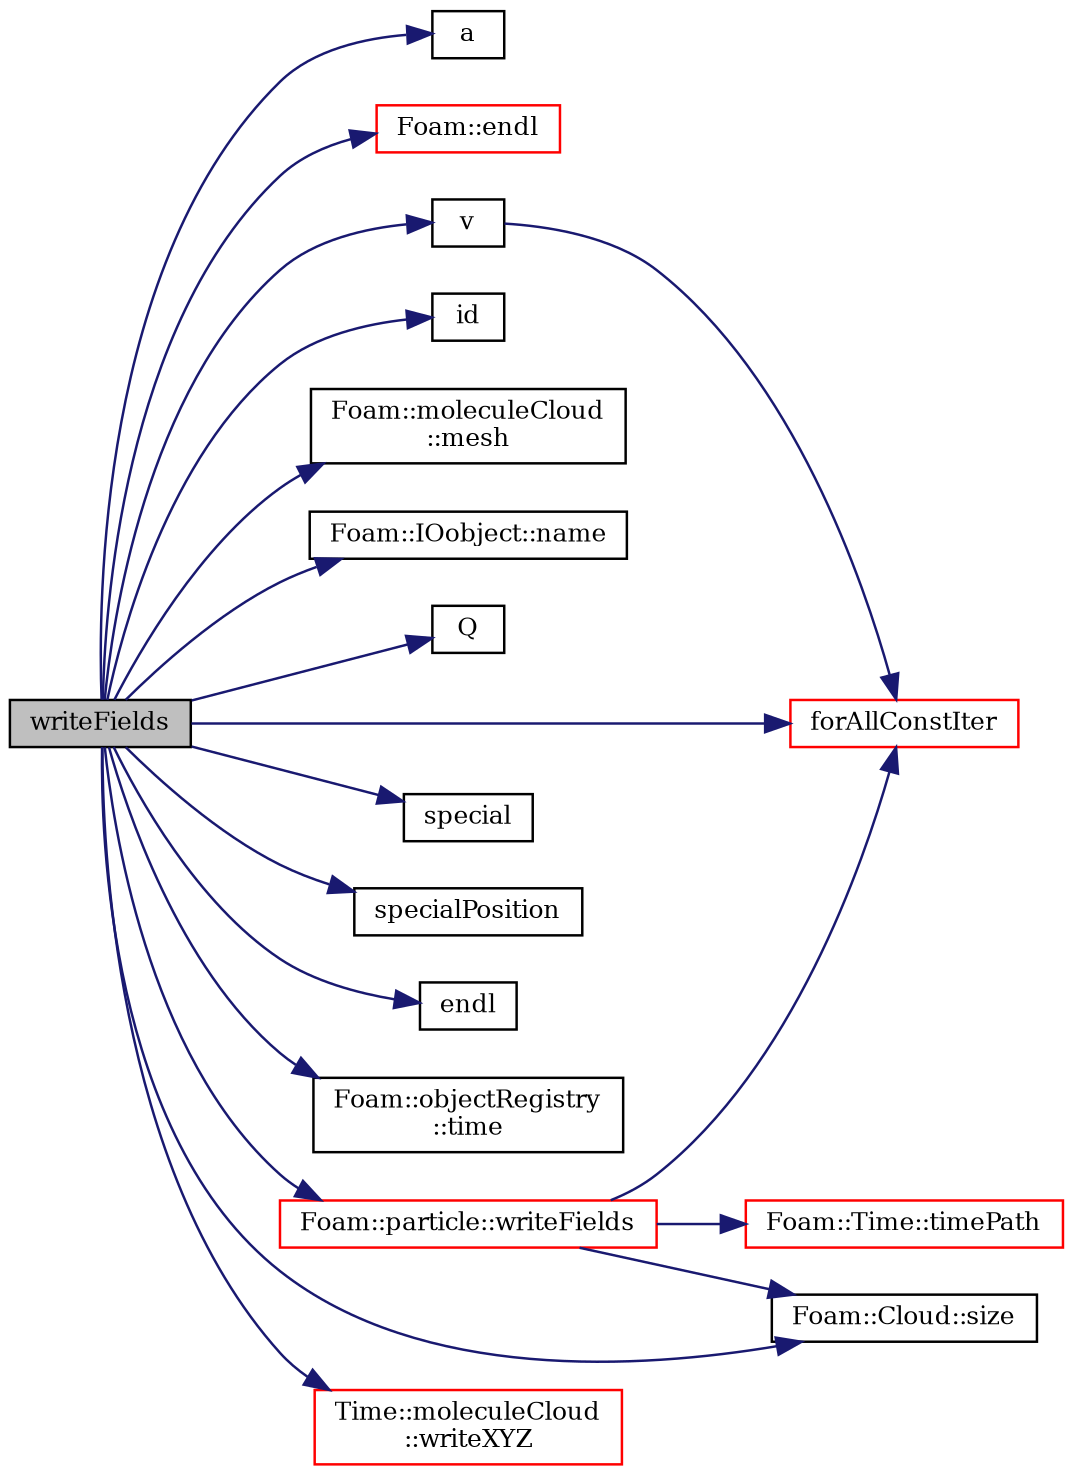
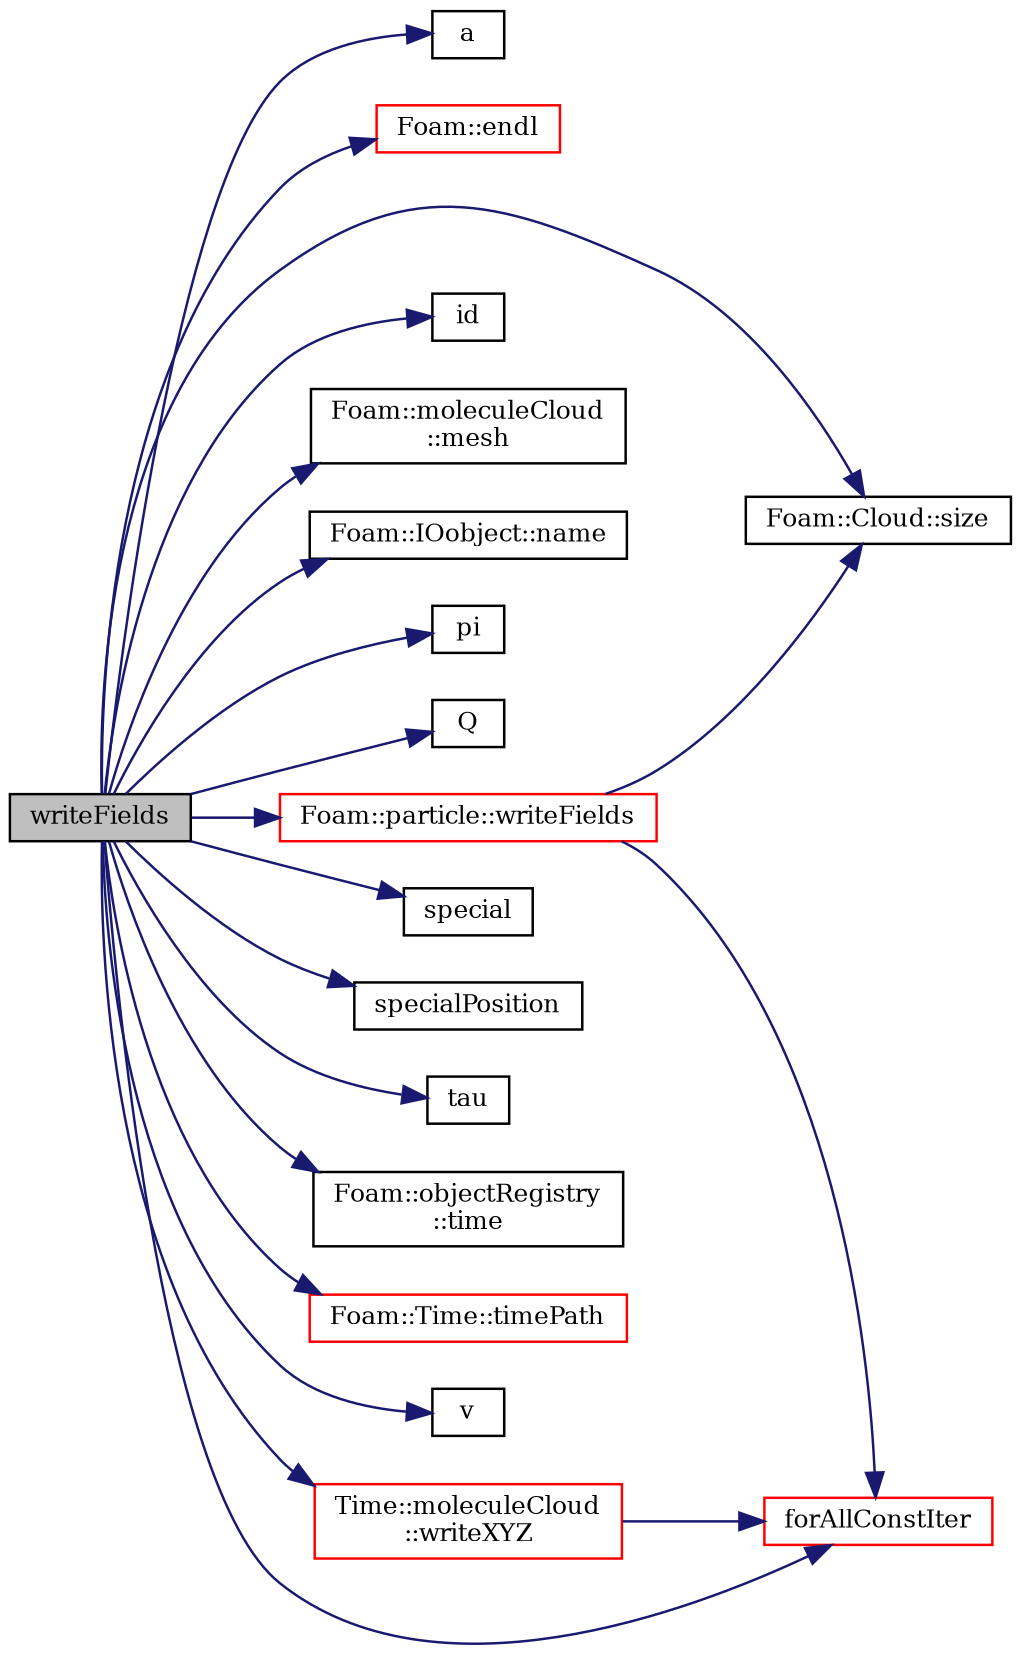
edge "v" -> "forAllConstIter": now "Time::moleculeCloud ::writeXYZ" -> "forAllConstIter"
node "pi": added
node "endl": label "endl" -> "tau"
edge "Foam::particle::writeFields" -> "Foam::Time::timePath": now "writeFields" -> "Foam::Time::timePath"
